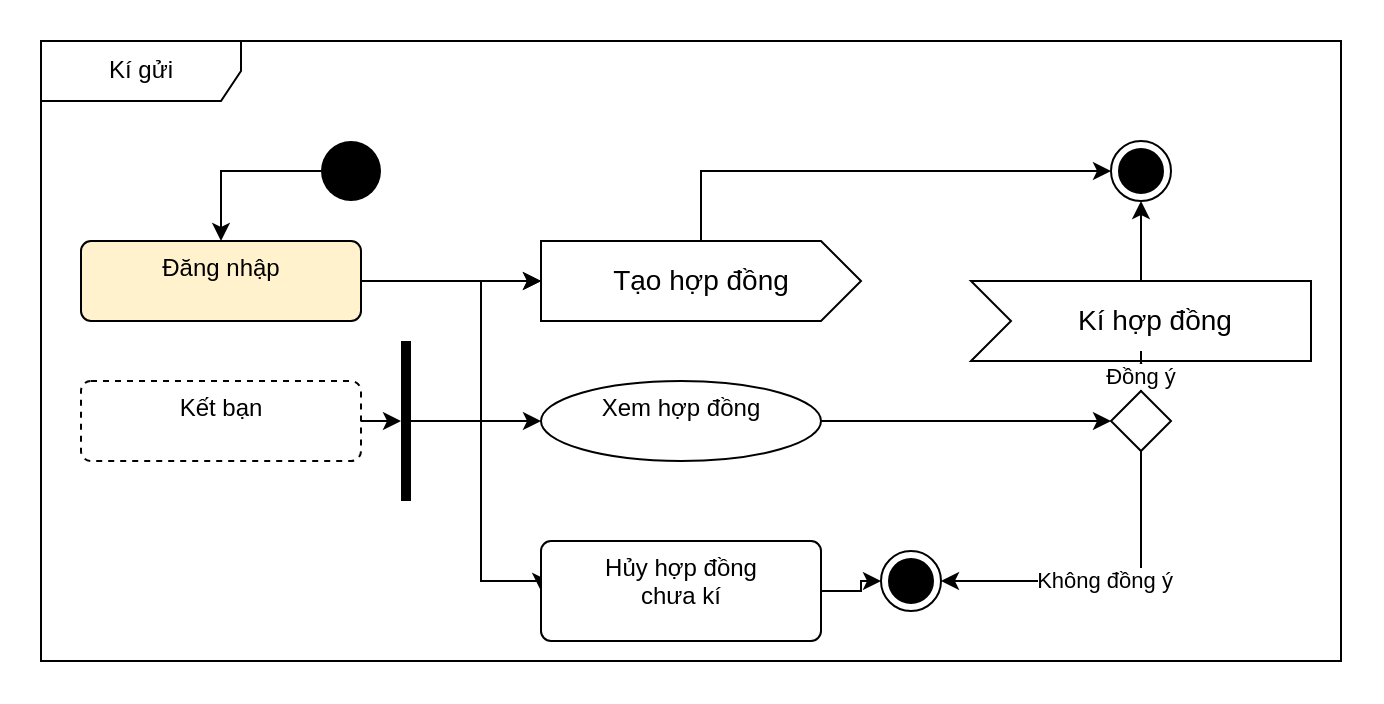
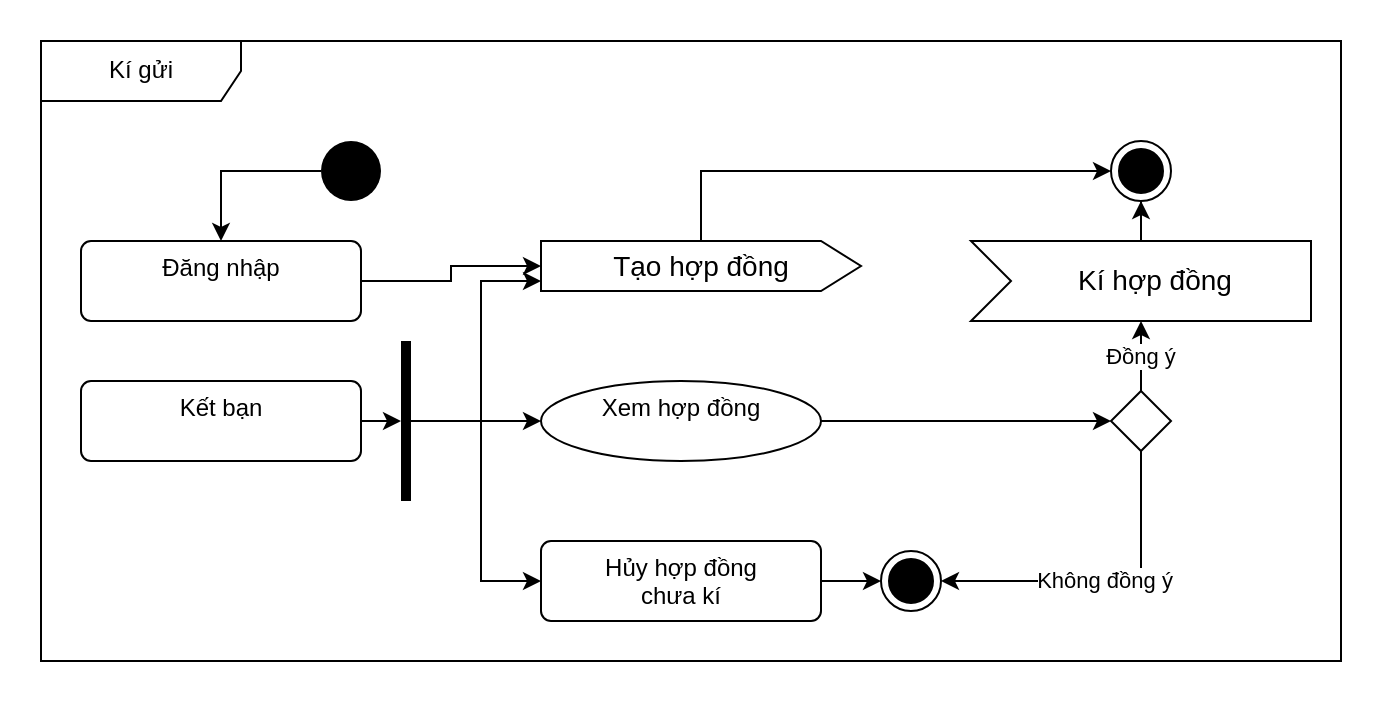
node "Đăng nhập": fillcolor #fff2cc -> #ffffff
node "Tạo hợp đồng": size 320x80 -> 320x50
node "Kí hợp đồng": moved (1141, 321) -> (1141, 281)
node "Kết bạn": style dashed -> solid
node "Hủy hợp đồng chưa kí": size 280x100 -> 280x80
